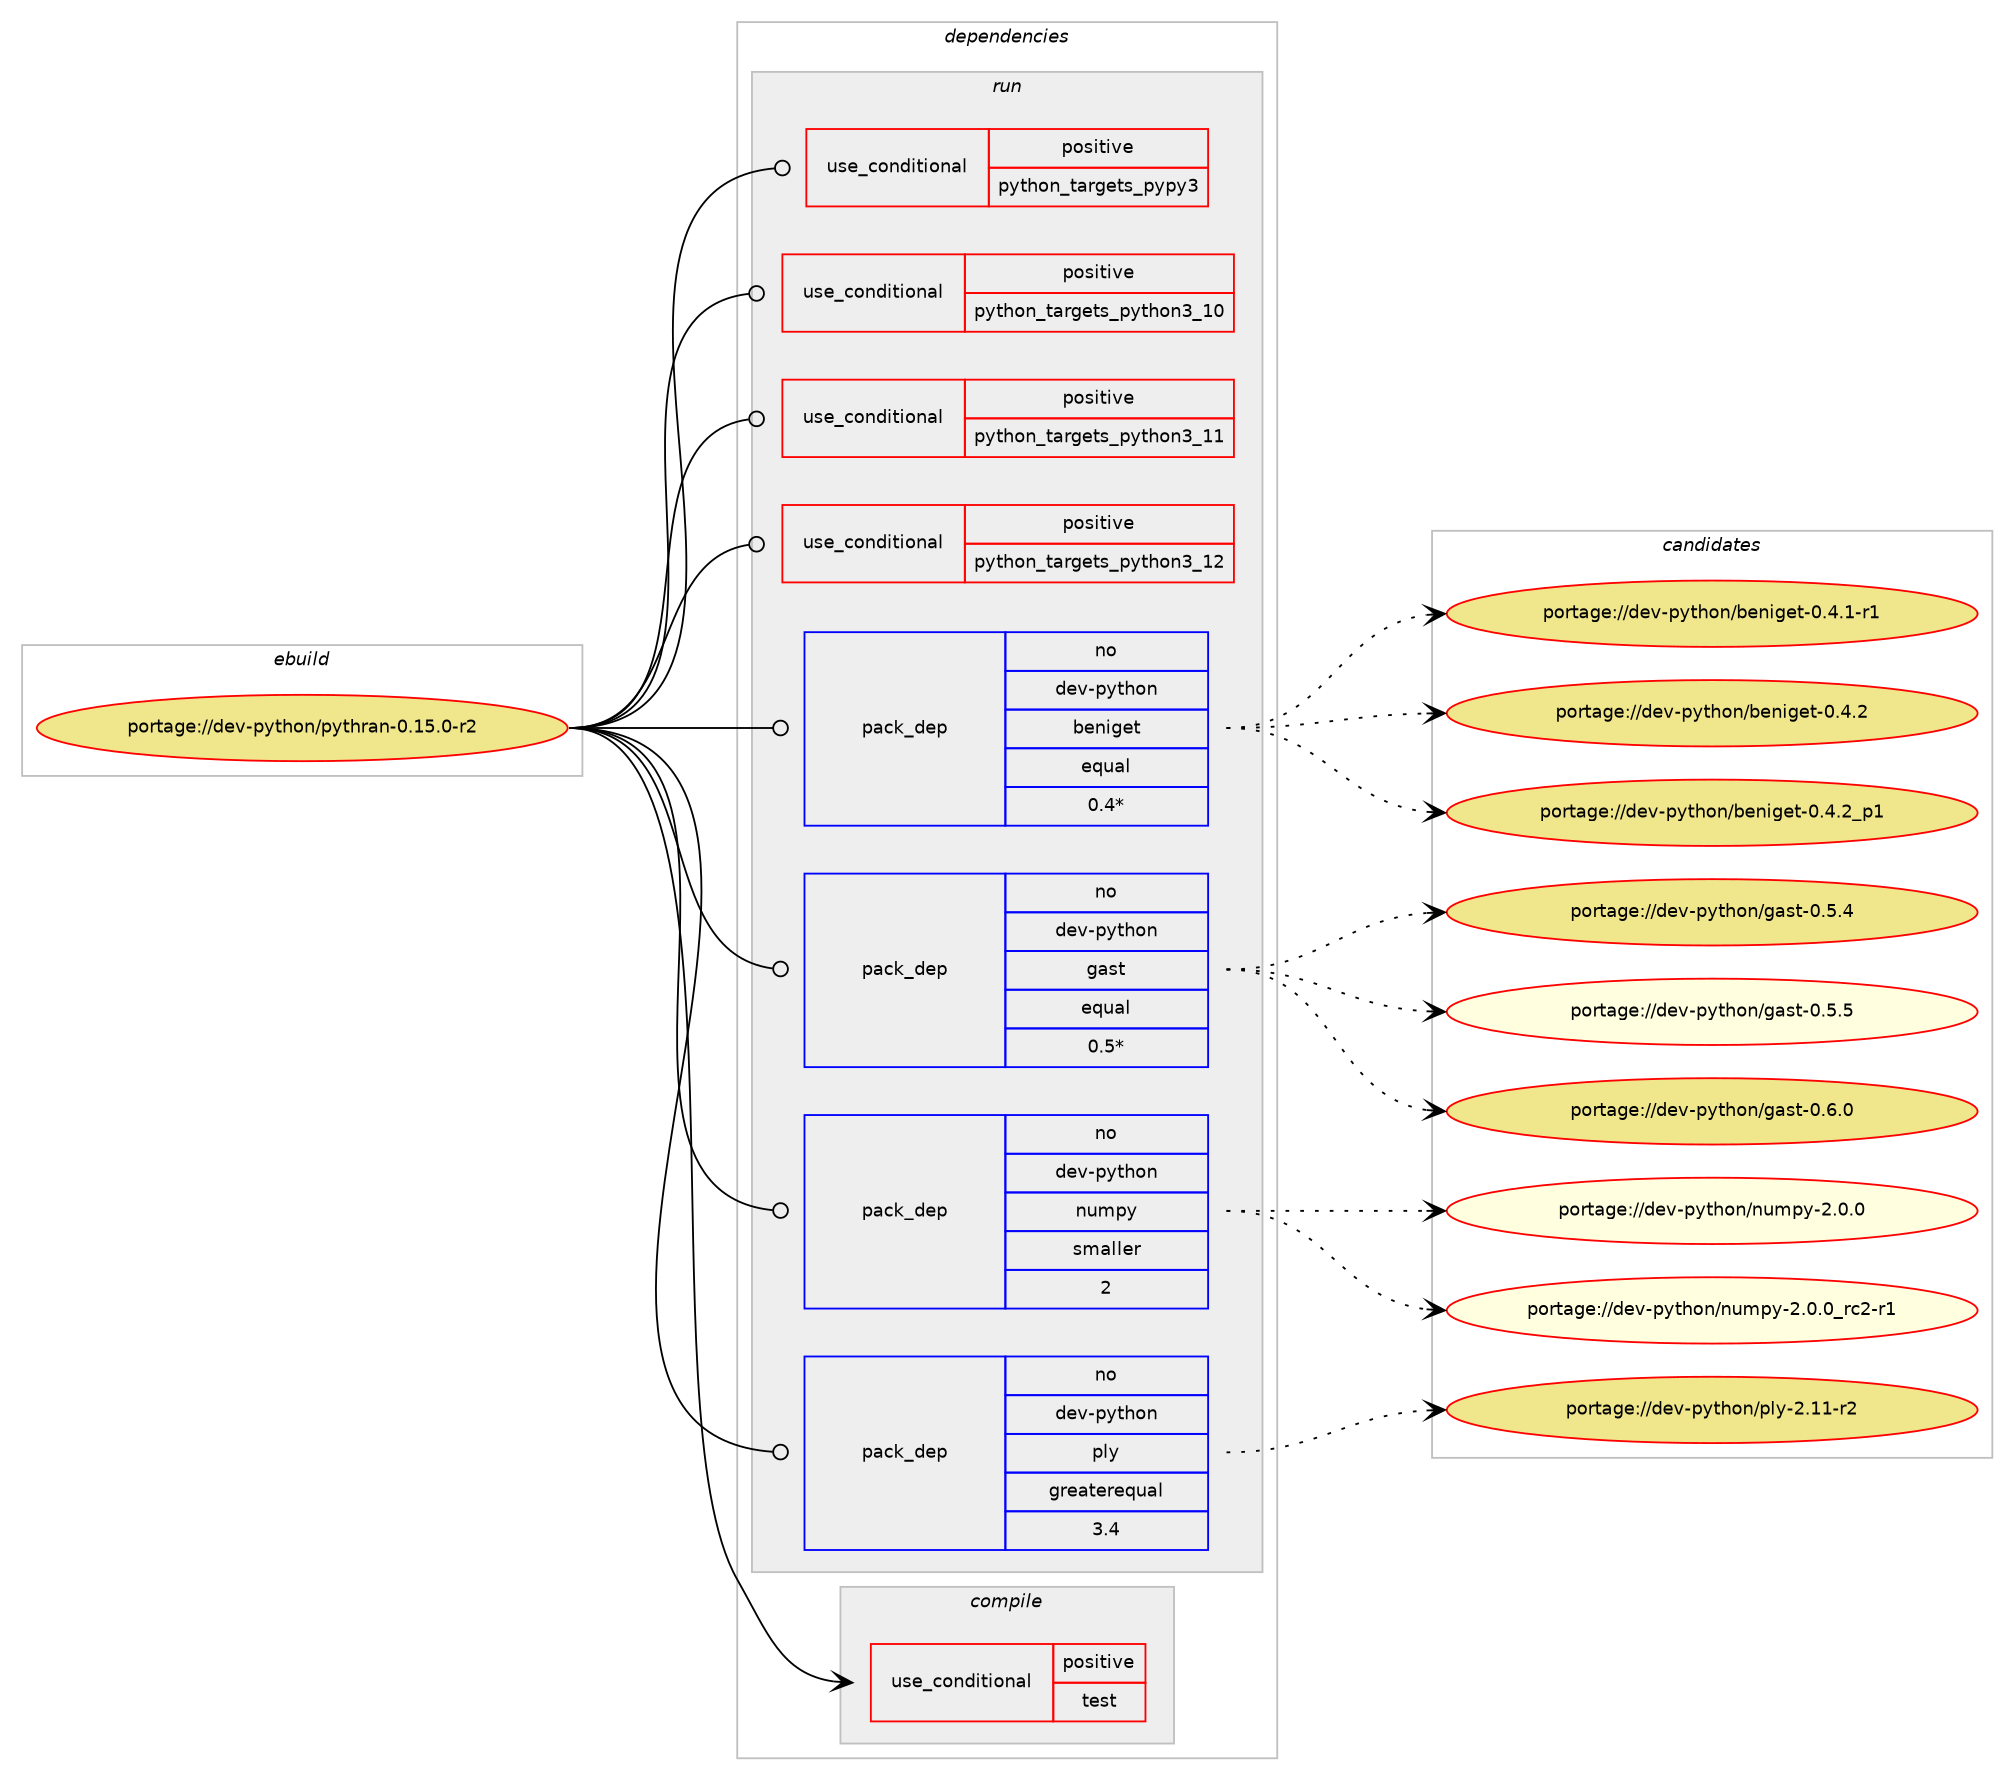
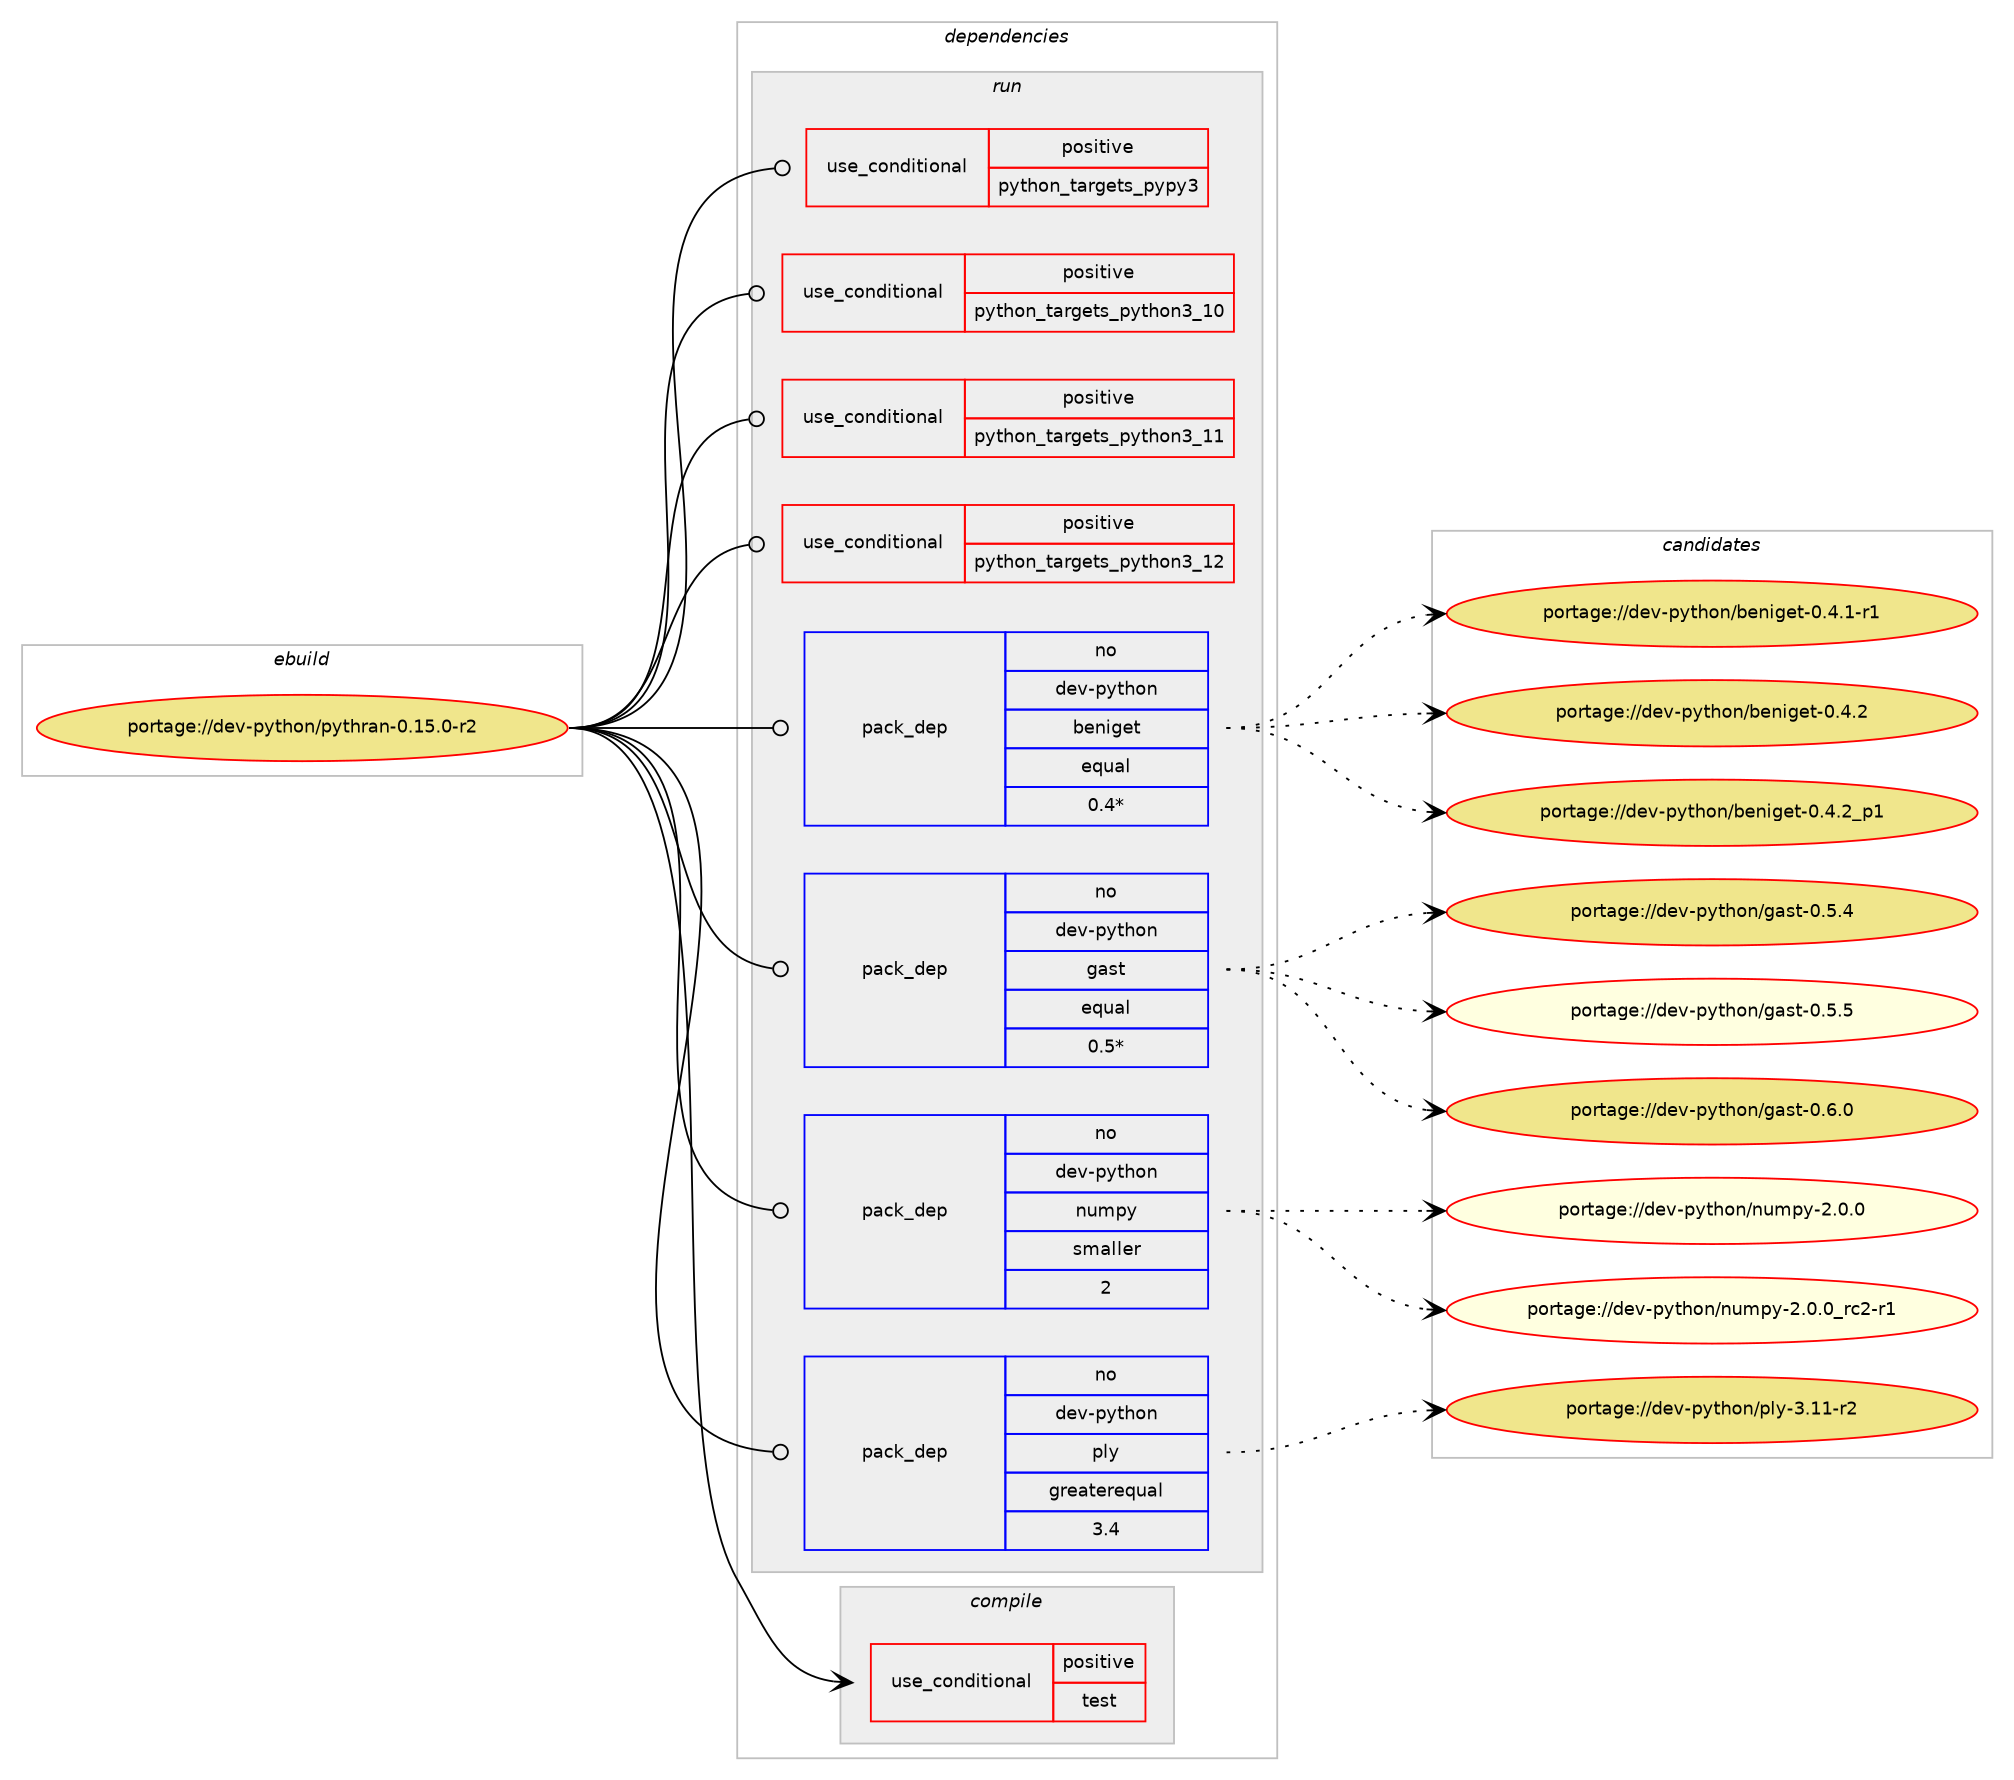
node "portage://dev-python/ply-2.11-r2": label "portage://dev-python/ply-2.11-r2" -> "portage://dev-python/ply-3.11-r2"
